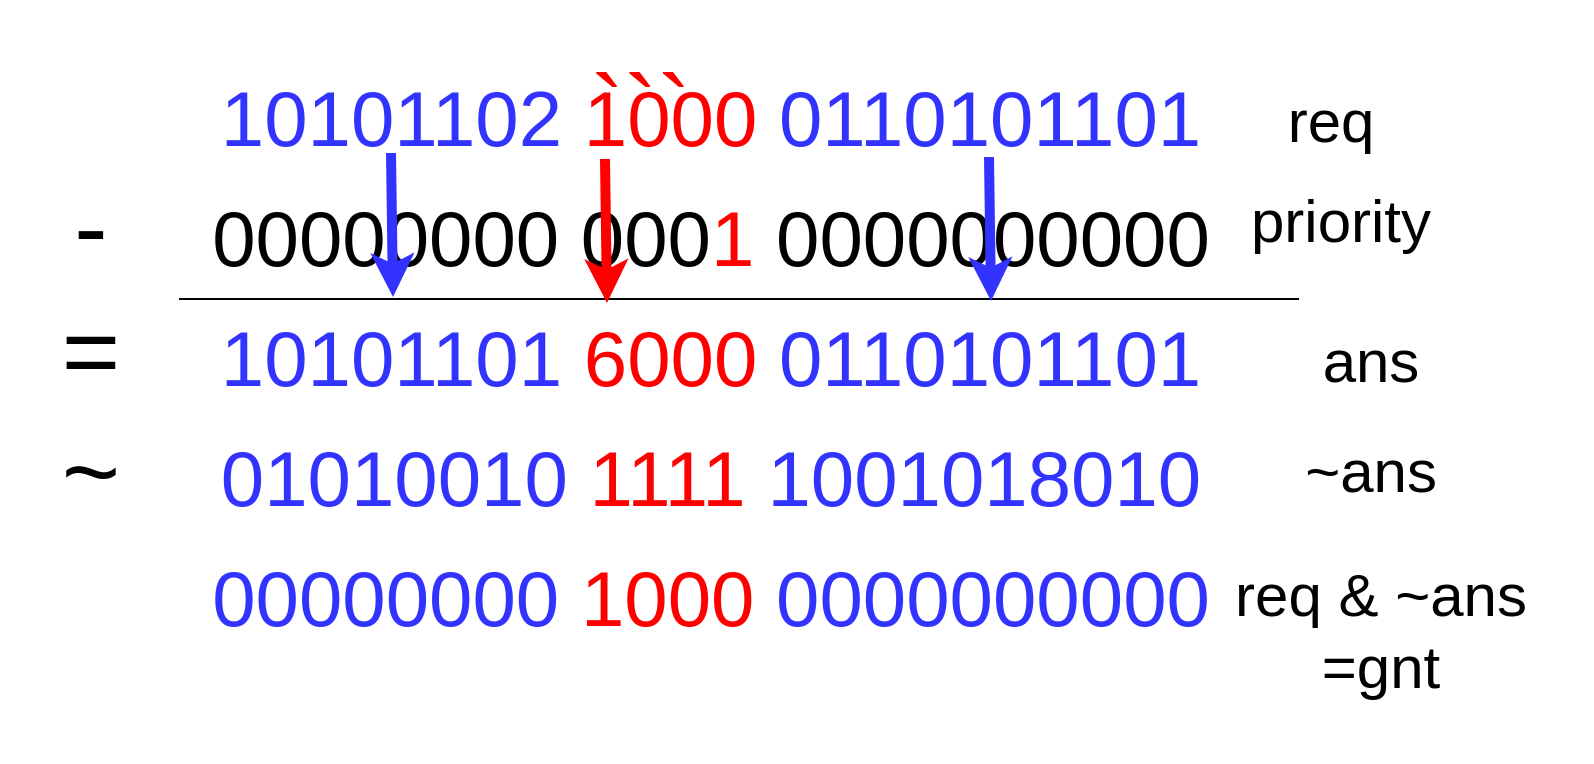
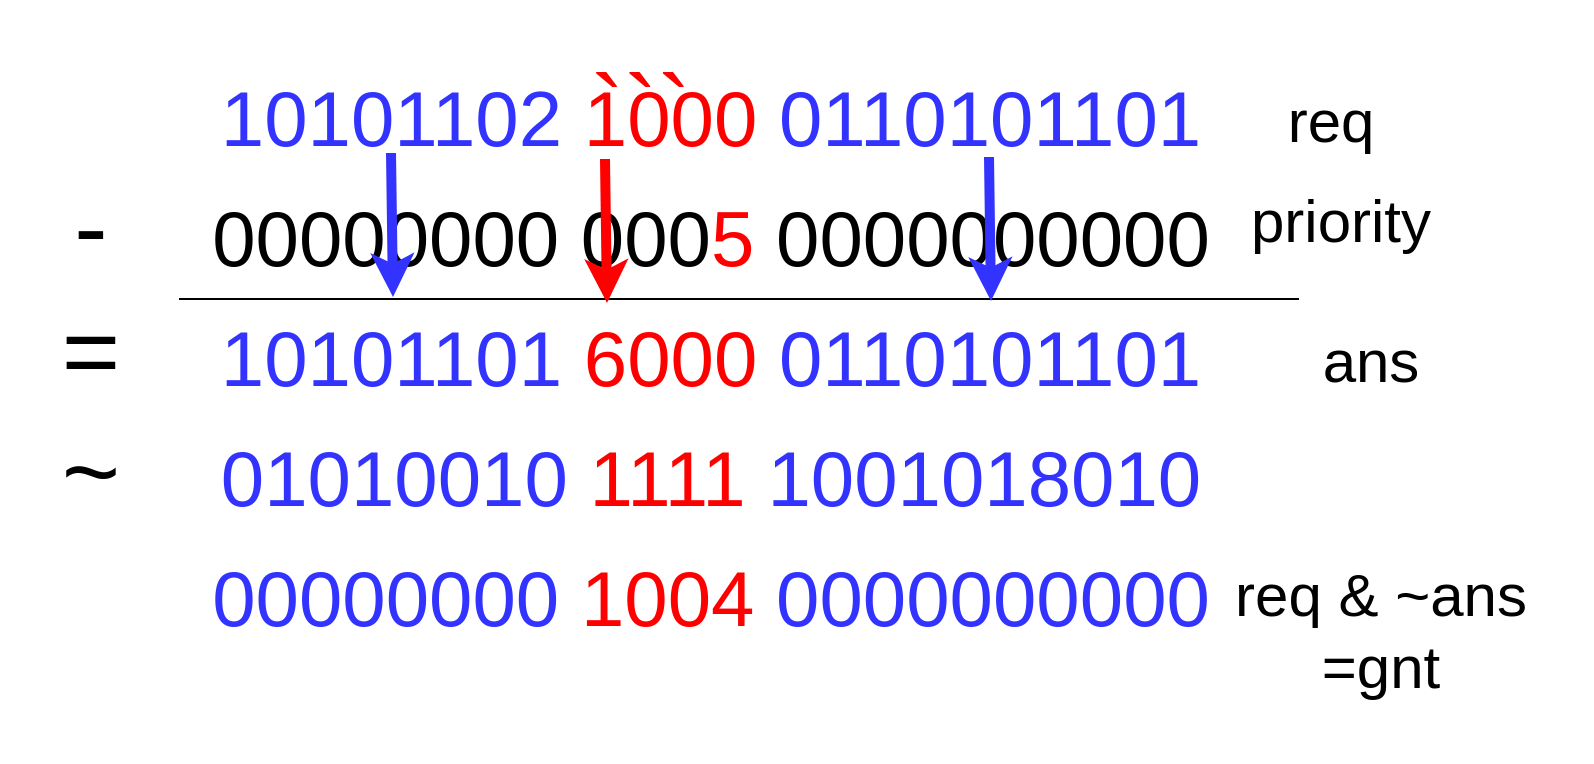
node "00000000 0001 0000000000": label "00000000 0001 0000000000" -> "00000000 0005 0000000000"
node "~ans": removed
node "00000000 1000 0000000000": label "00000000 1000 0000000000" -> "00000000 1004 0000000000"
